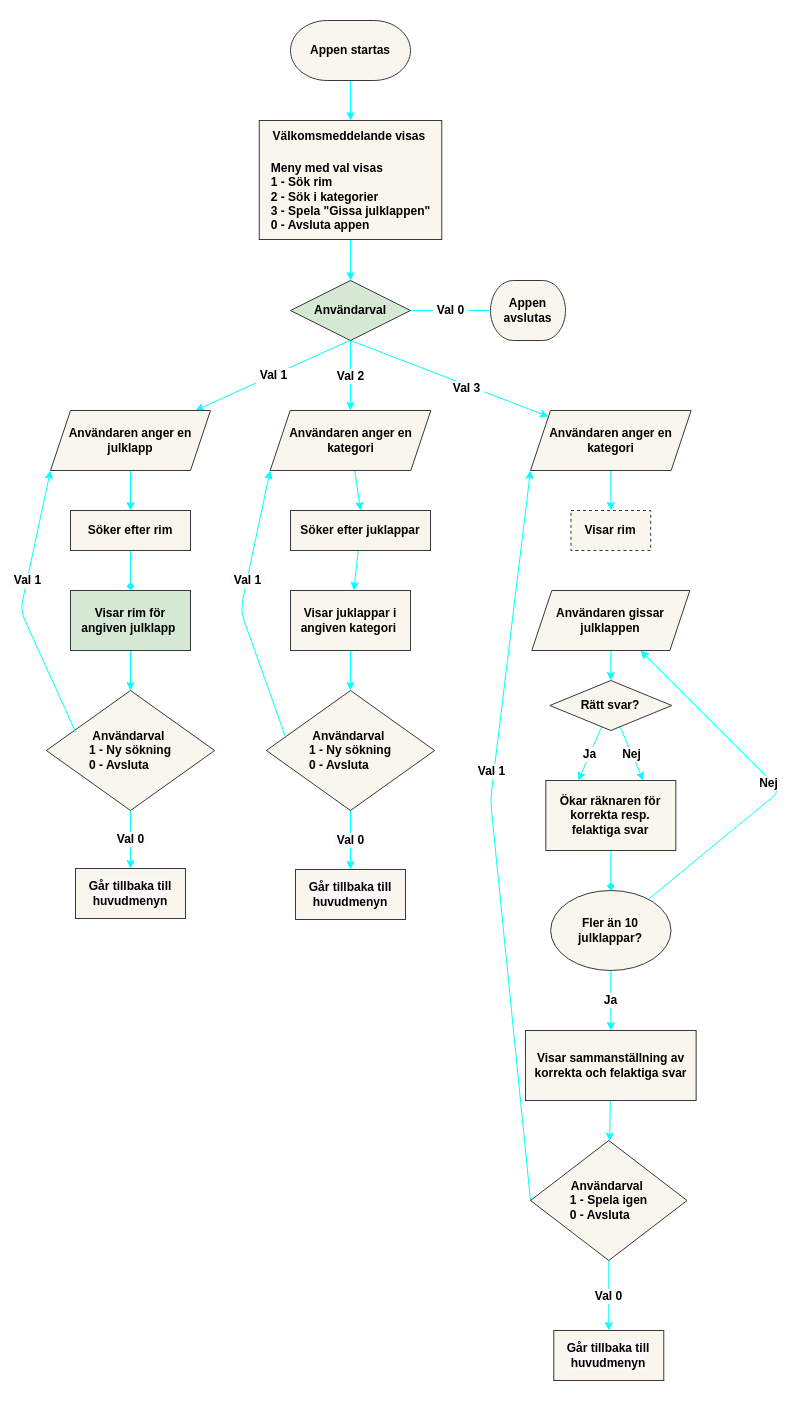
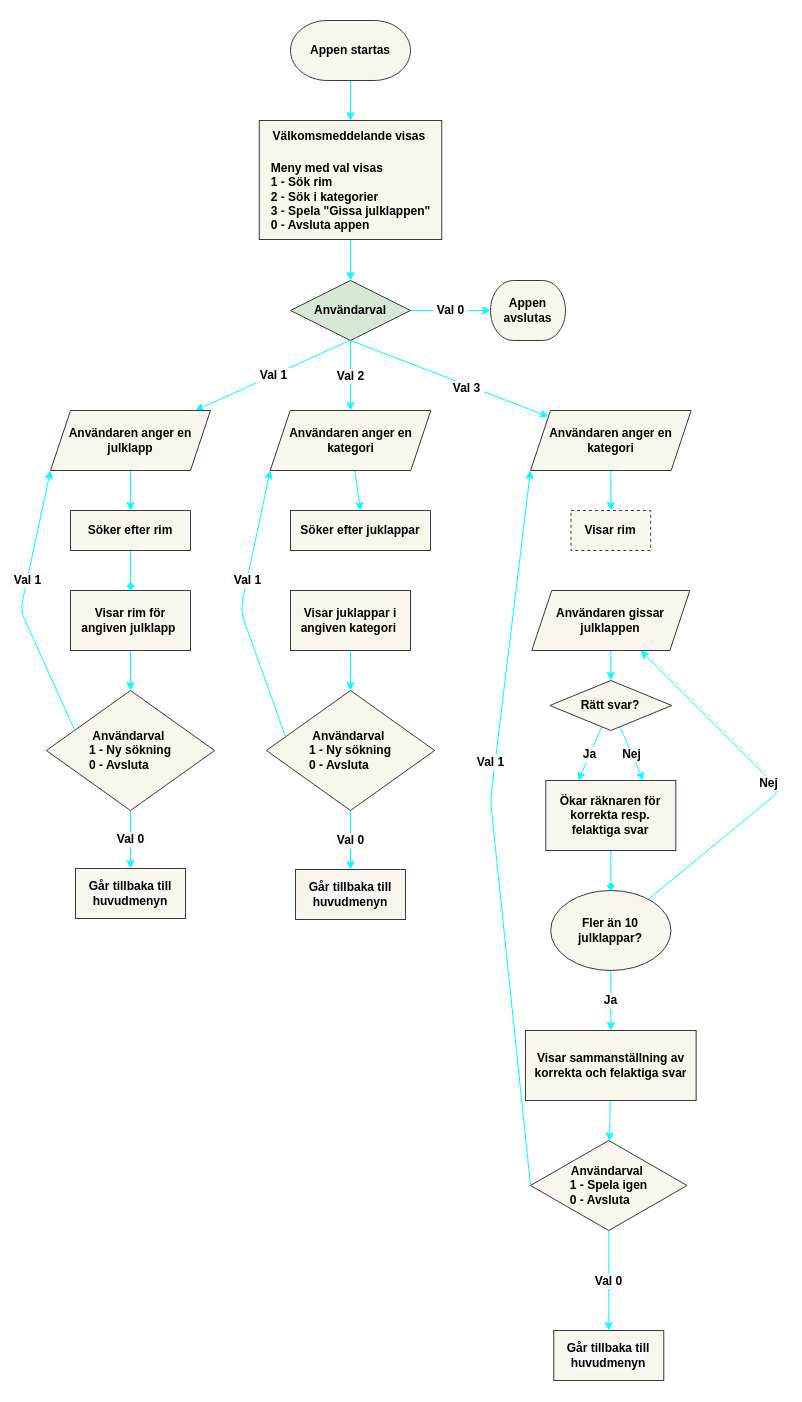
edge "Användarval" -- "Appen avslutas": arrowhead none -> classic
edge "Söker efter juklappar" -> "Visar juklappar i angiven kategori": removed
node "Visar rim för angiven julklapp": fillcolor #d5e8d4 -> #f9f7ed
node "Användarval 1 - Spela igen 0 - Avsluta": size 157x120 -> 157x90
